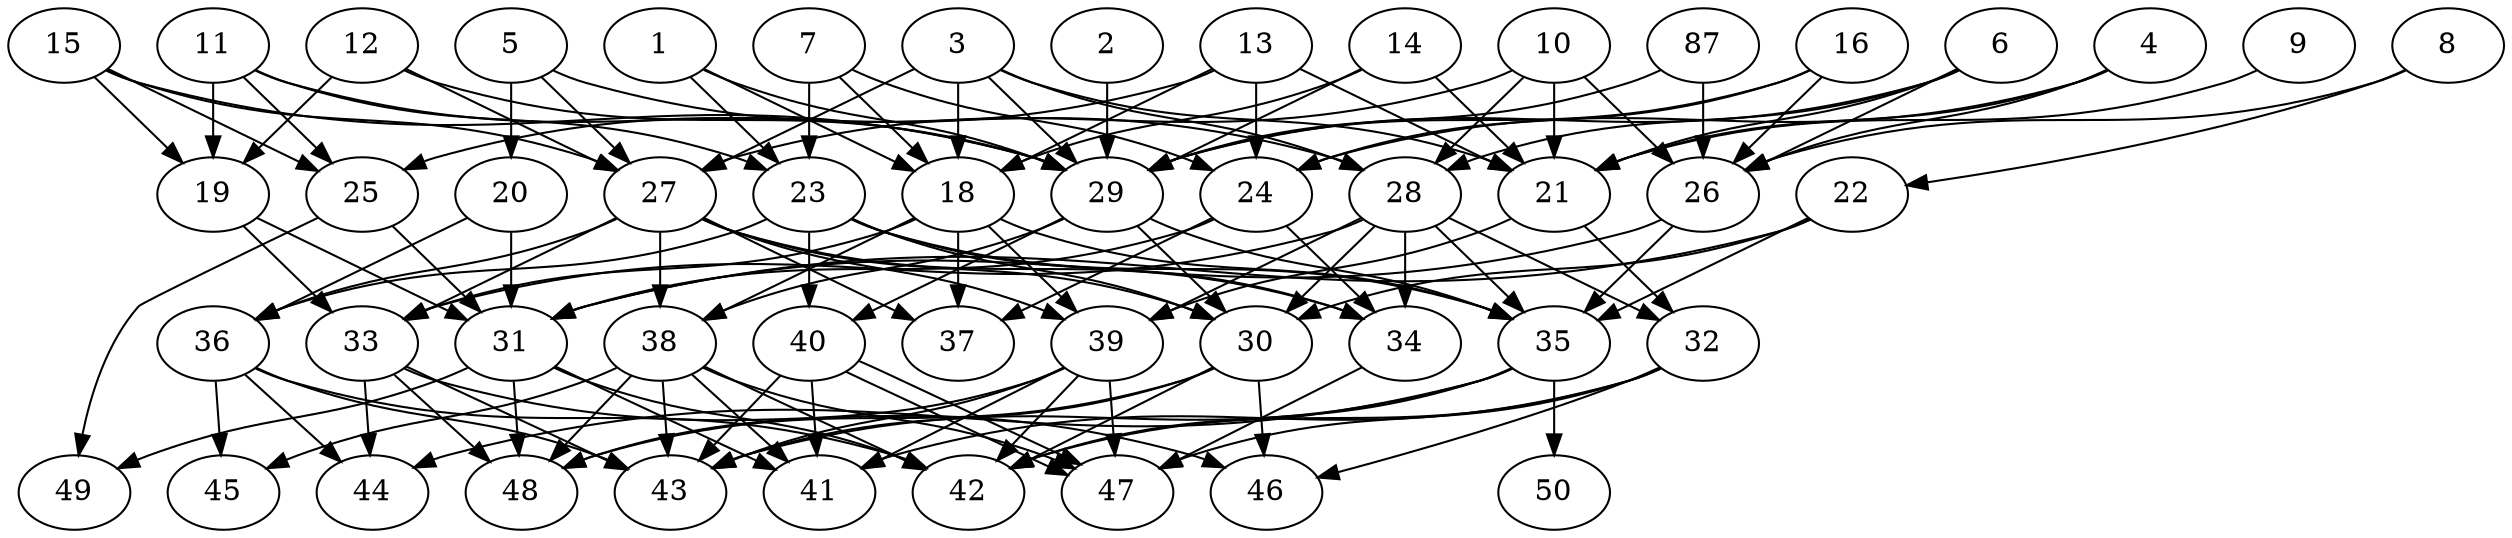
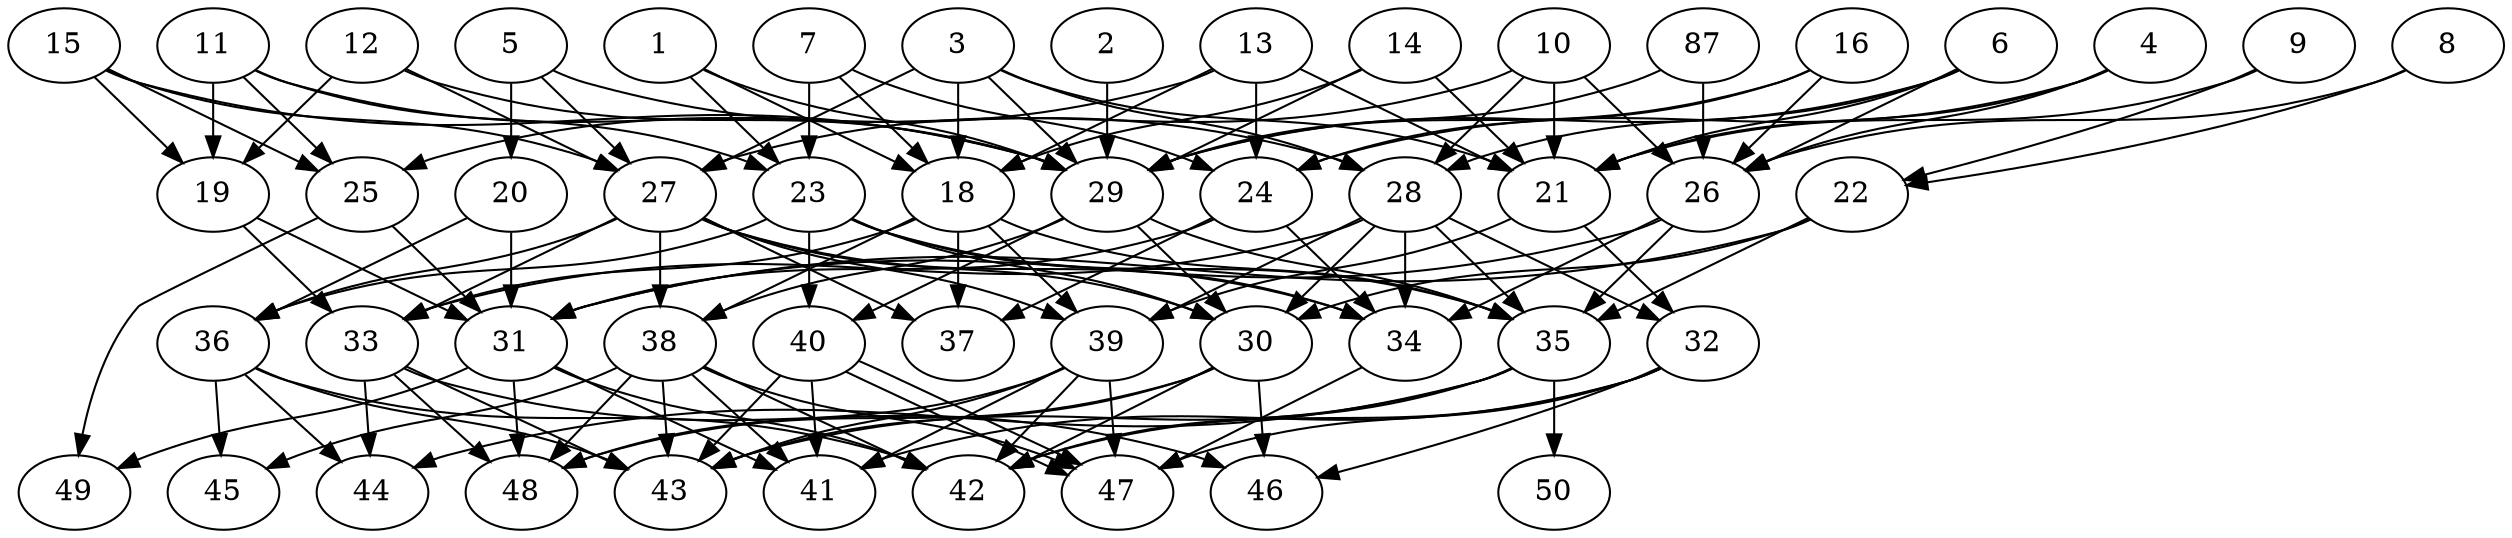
edge "9" -> "22": added
edge "26" -> "34": added
